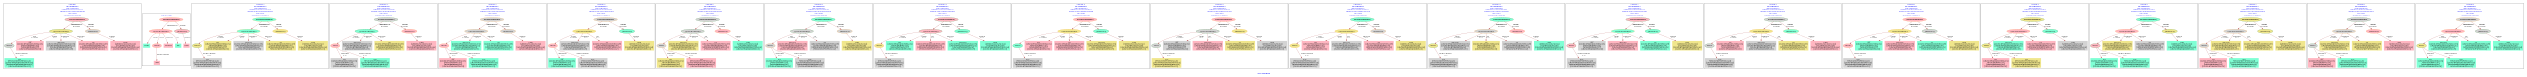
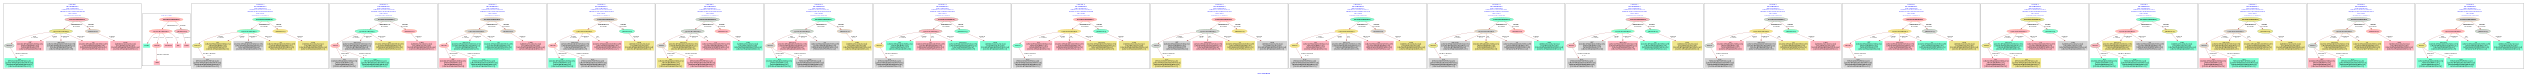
node "title": fillcolor aquamarine -> lightpink
